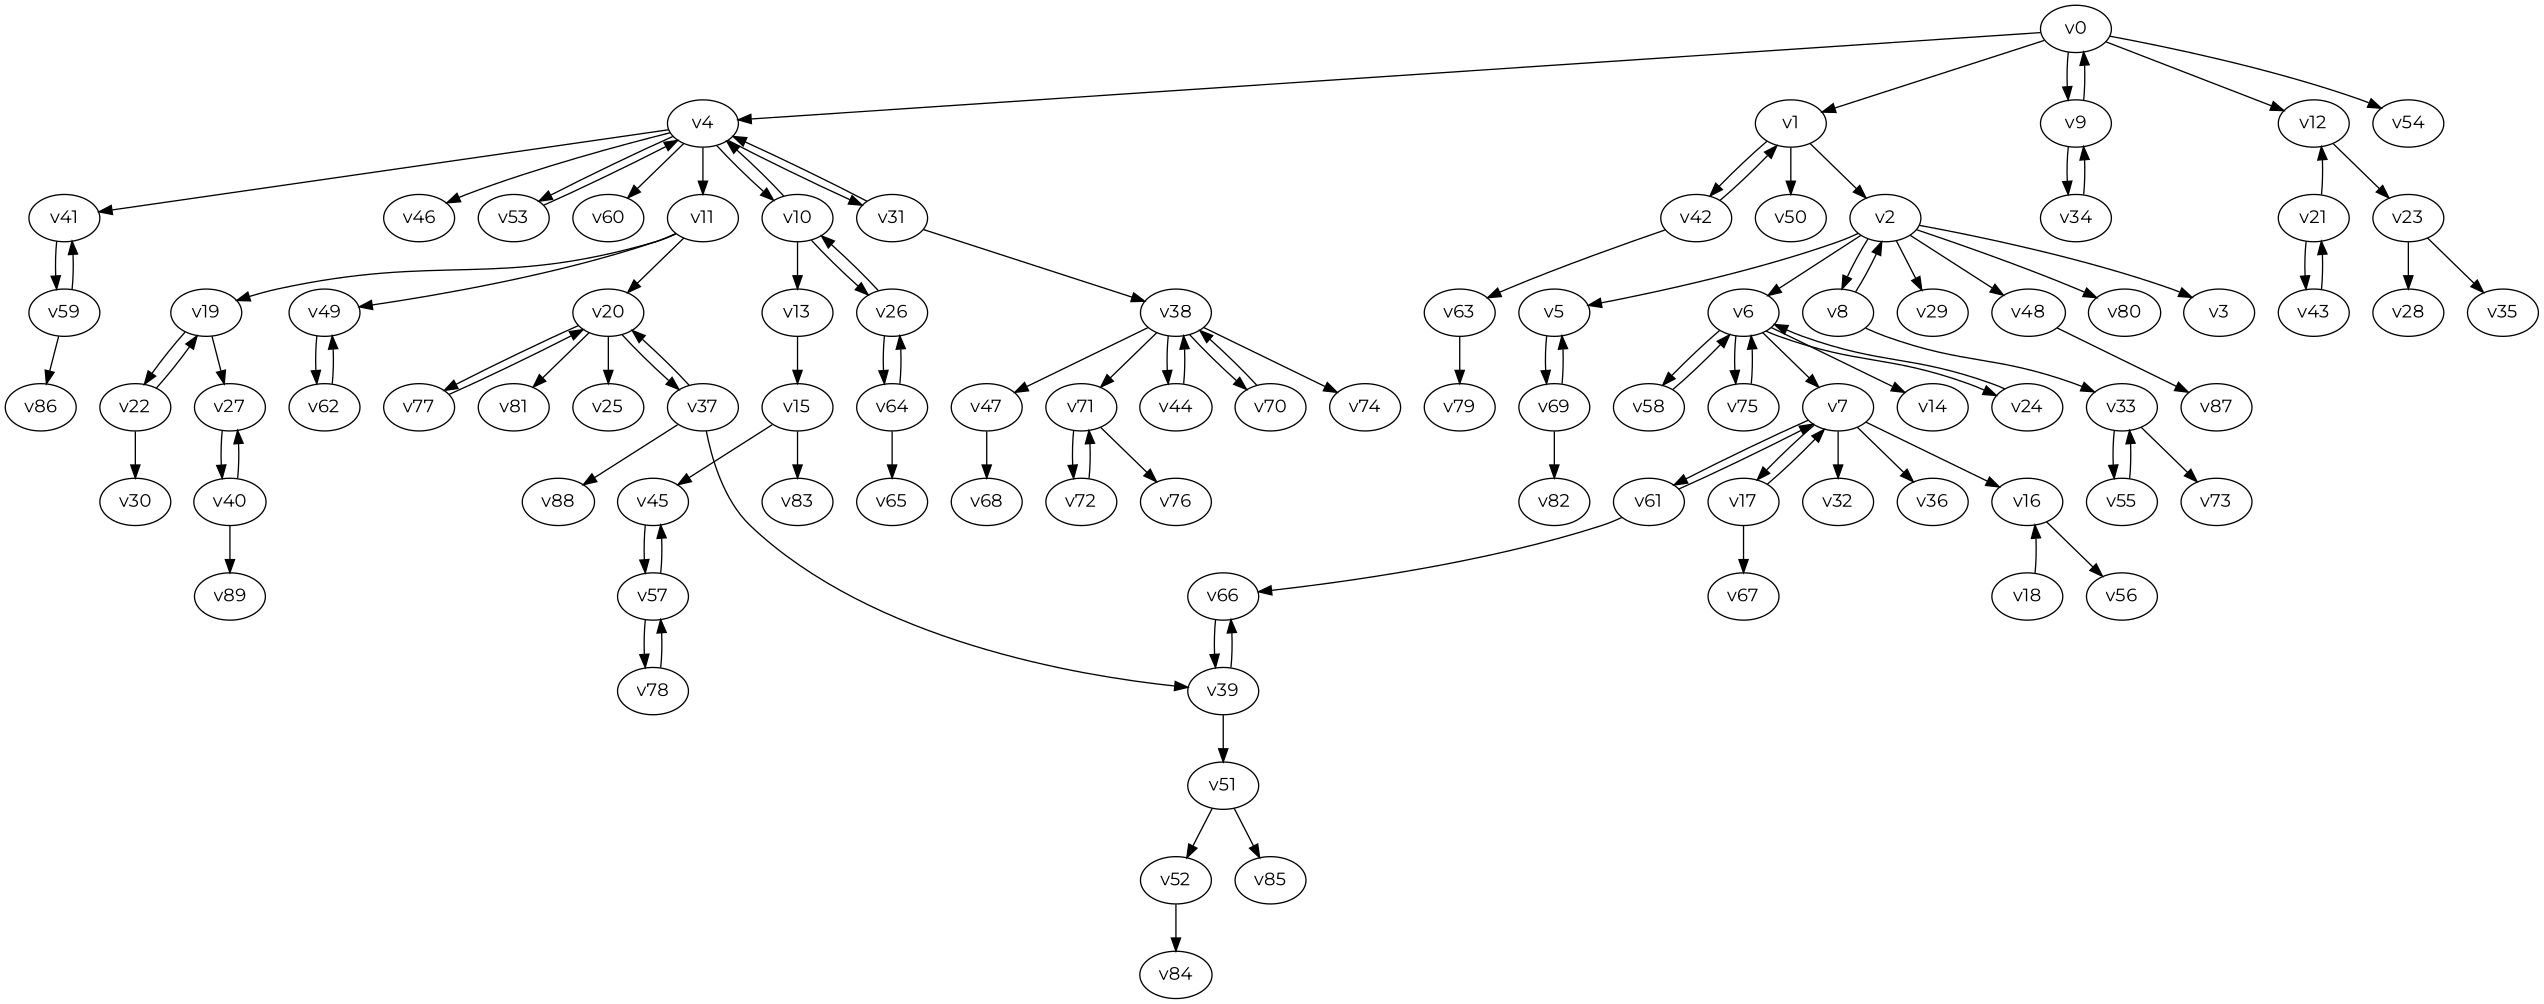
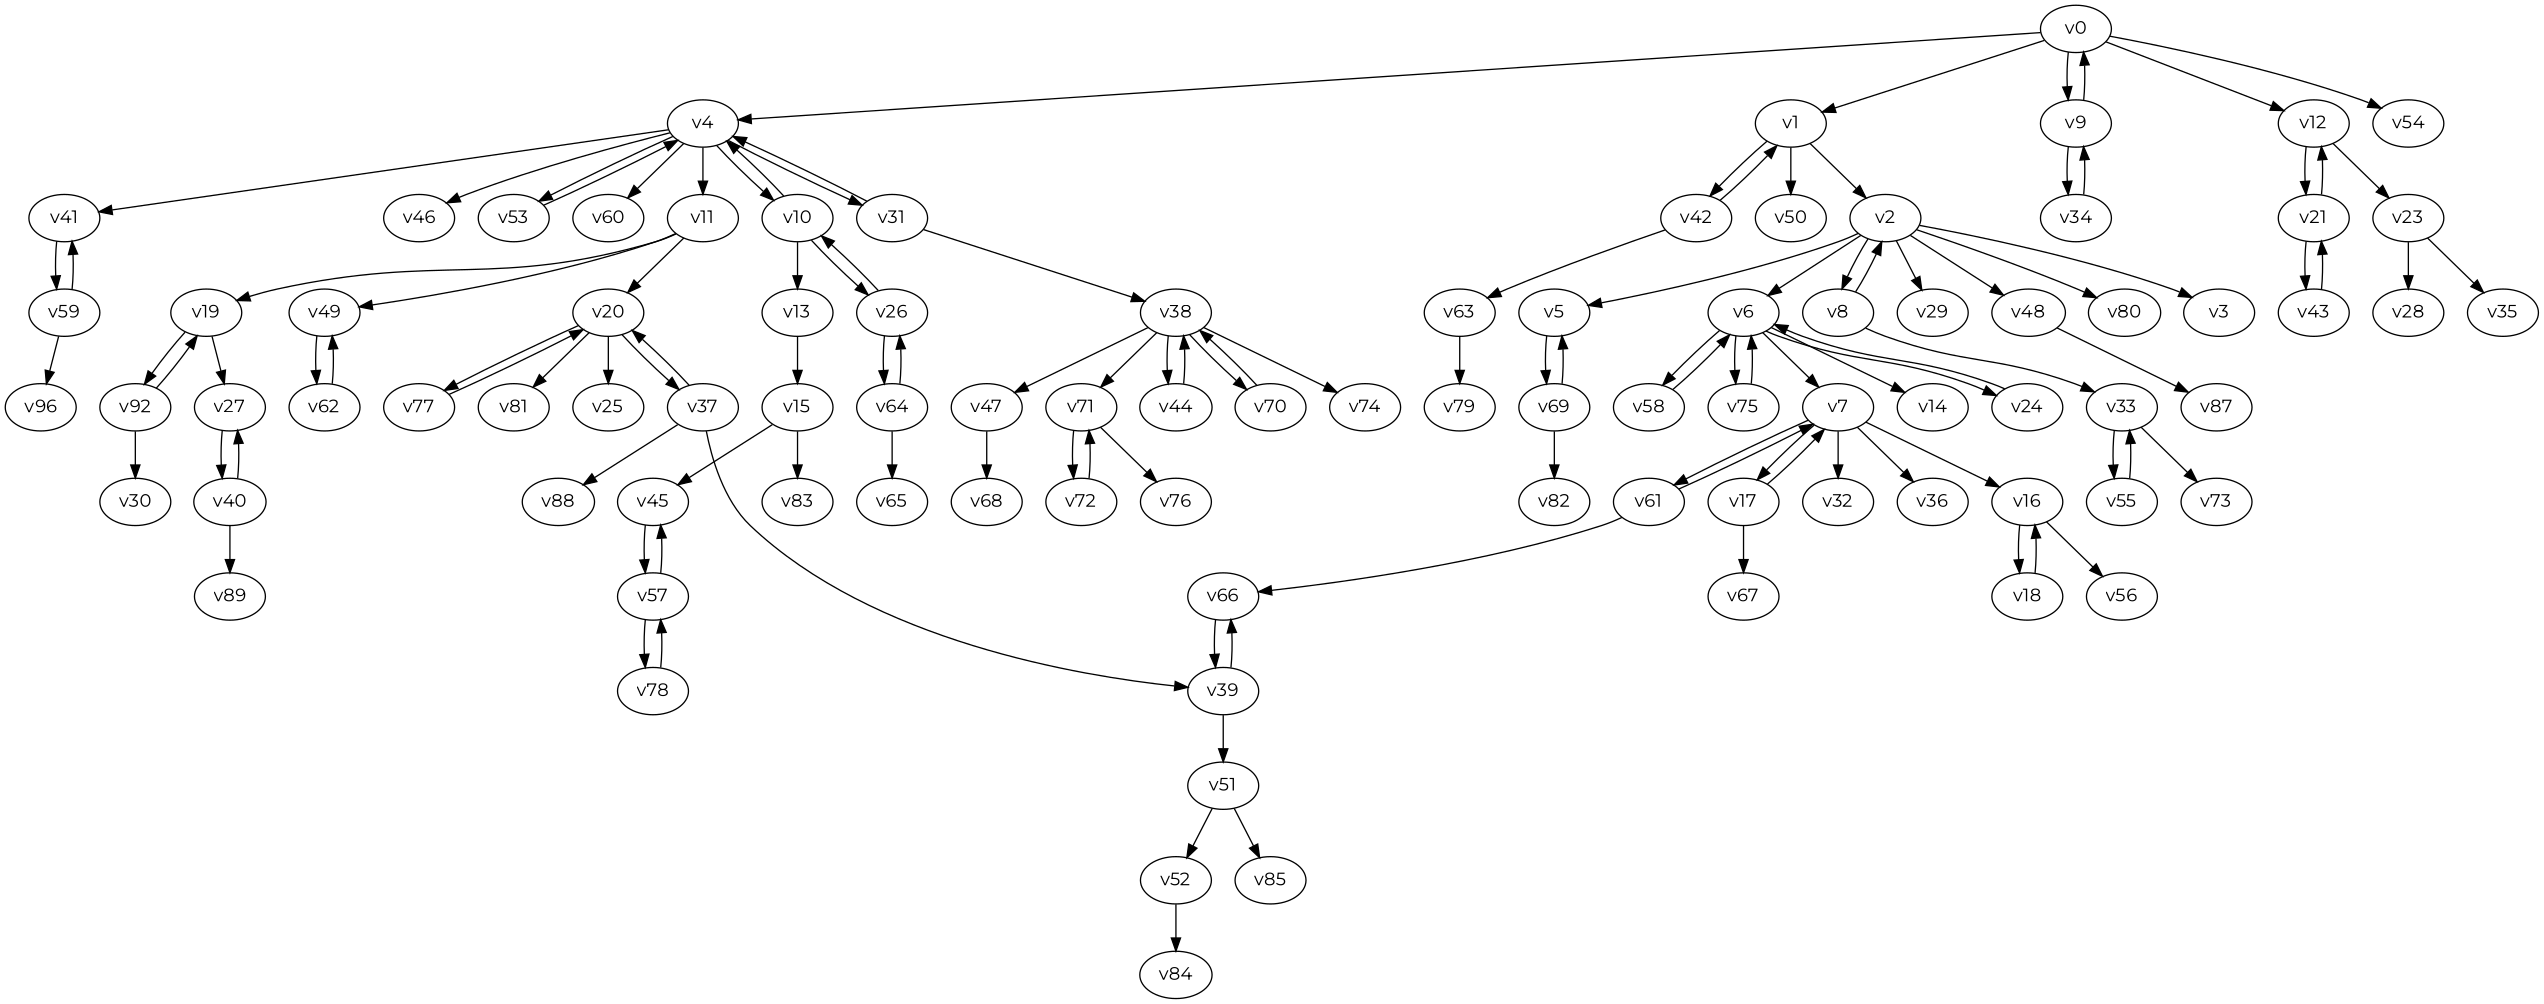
edge "v12" -> "v21": added
node "v86": label "v86" -> "v96"
node "v22": label "v22" -> "v92"
edge "v16" -> "v18": added
